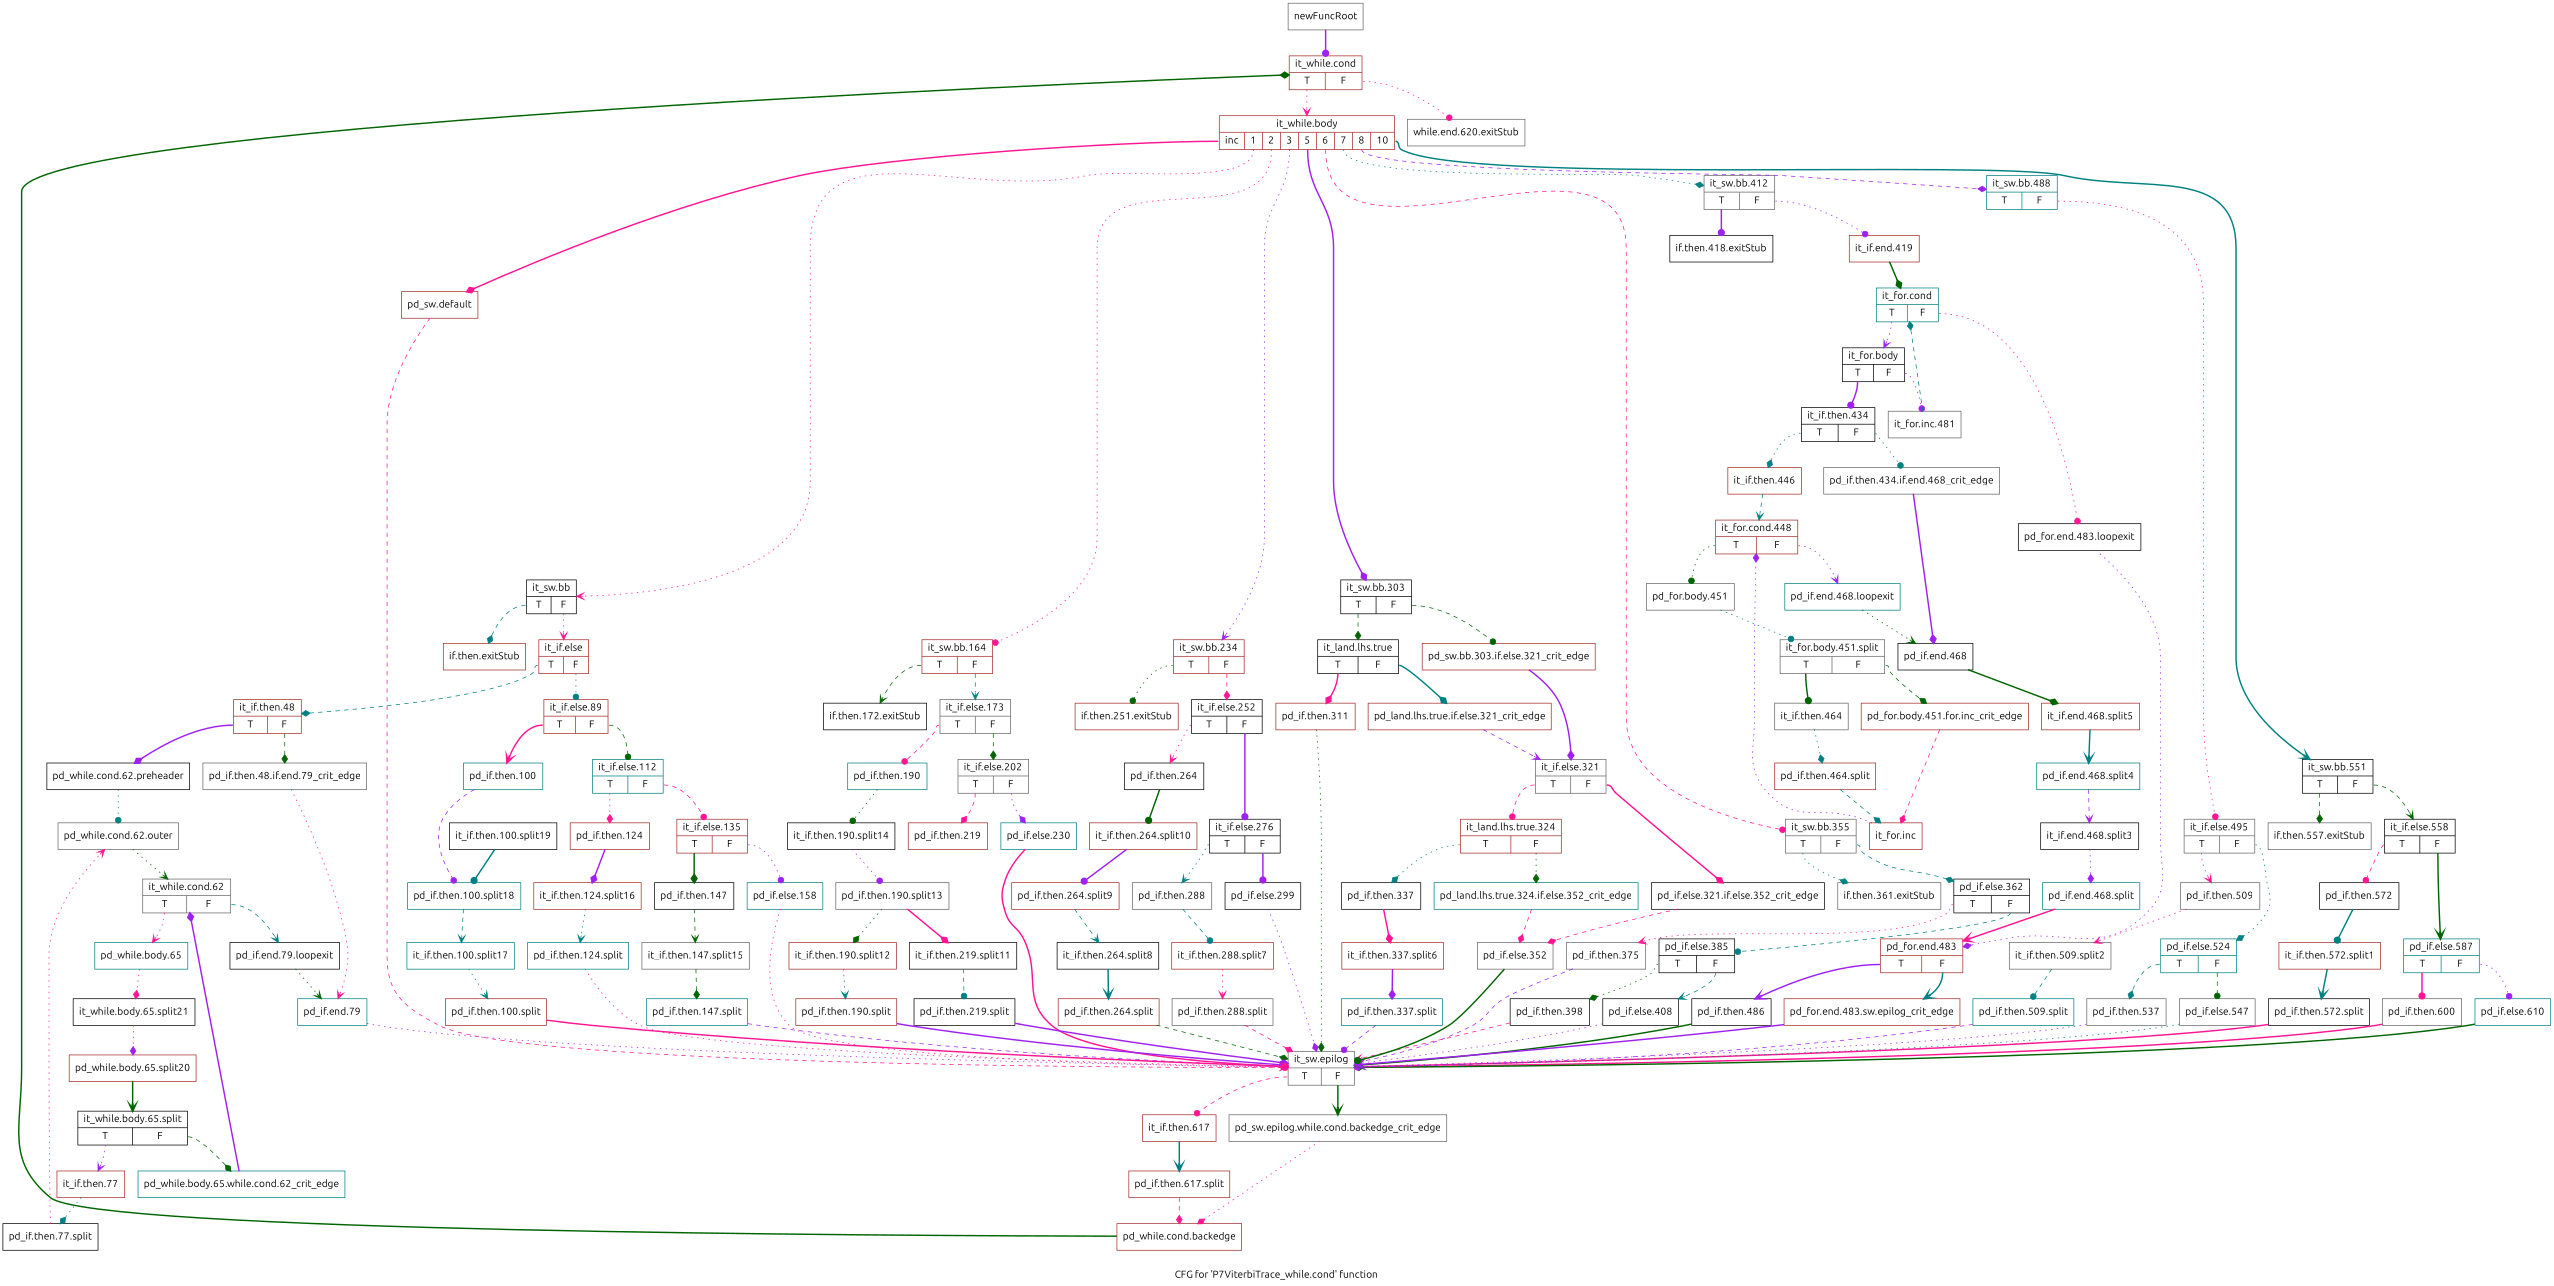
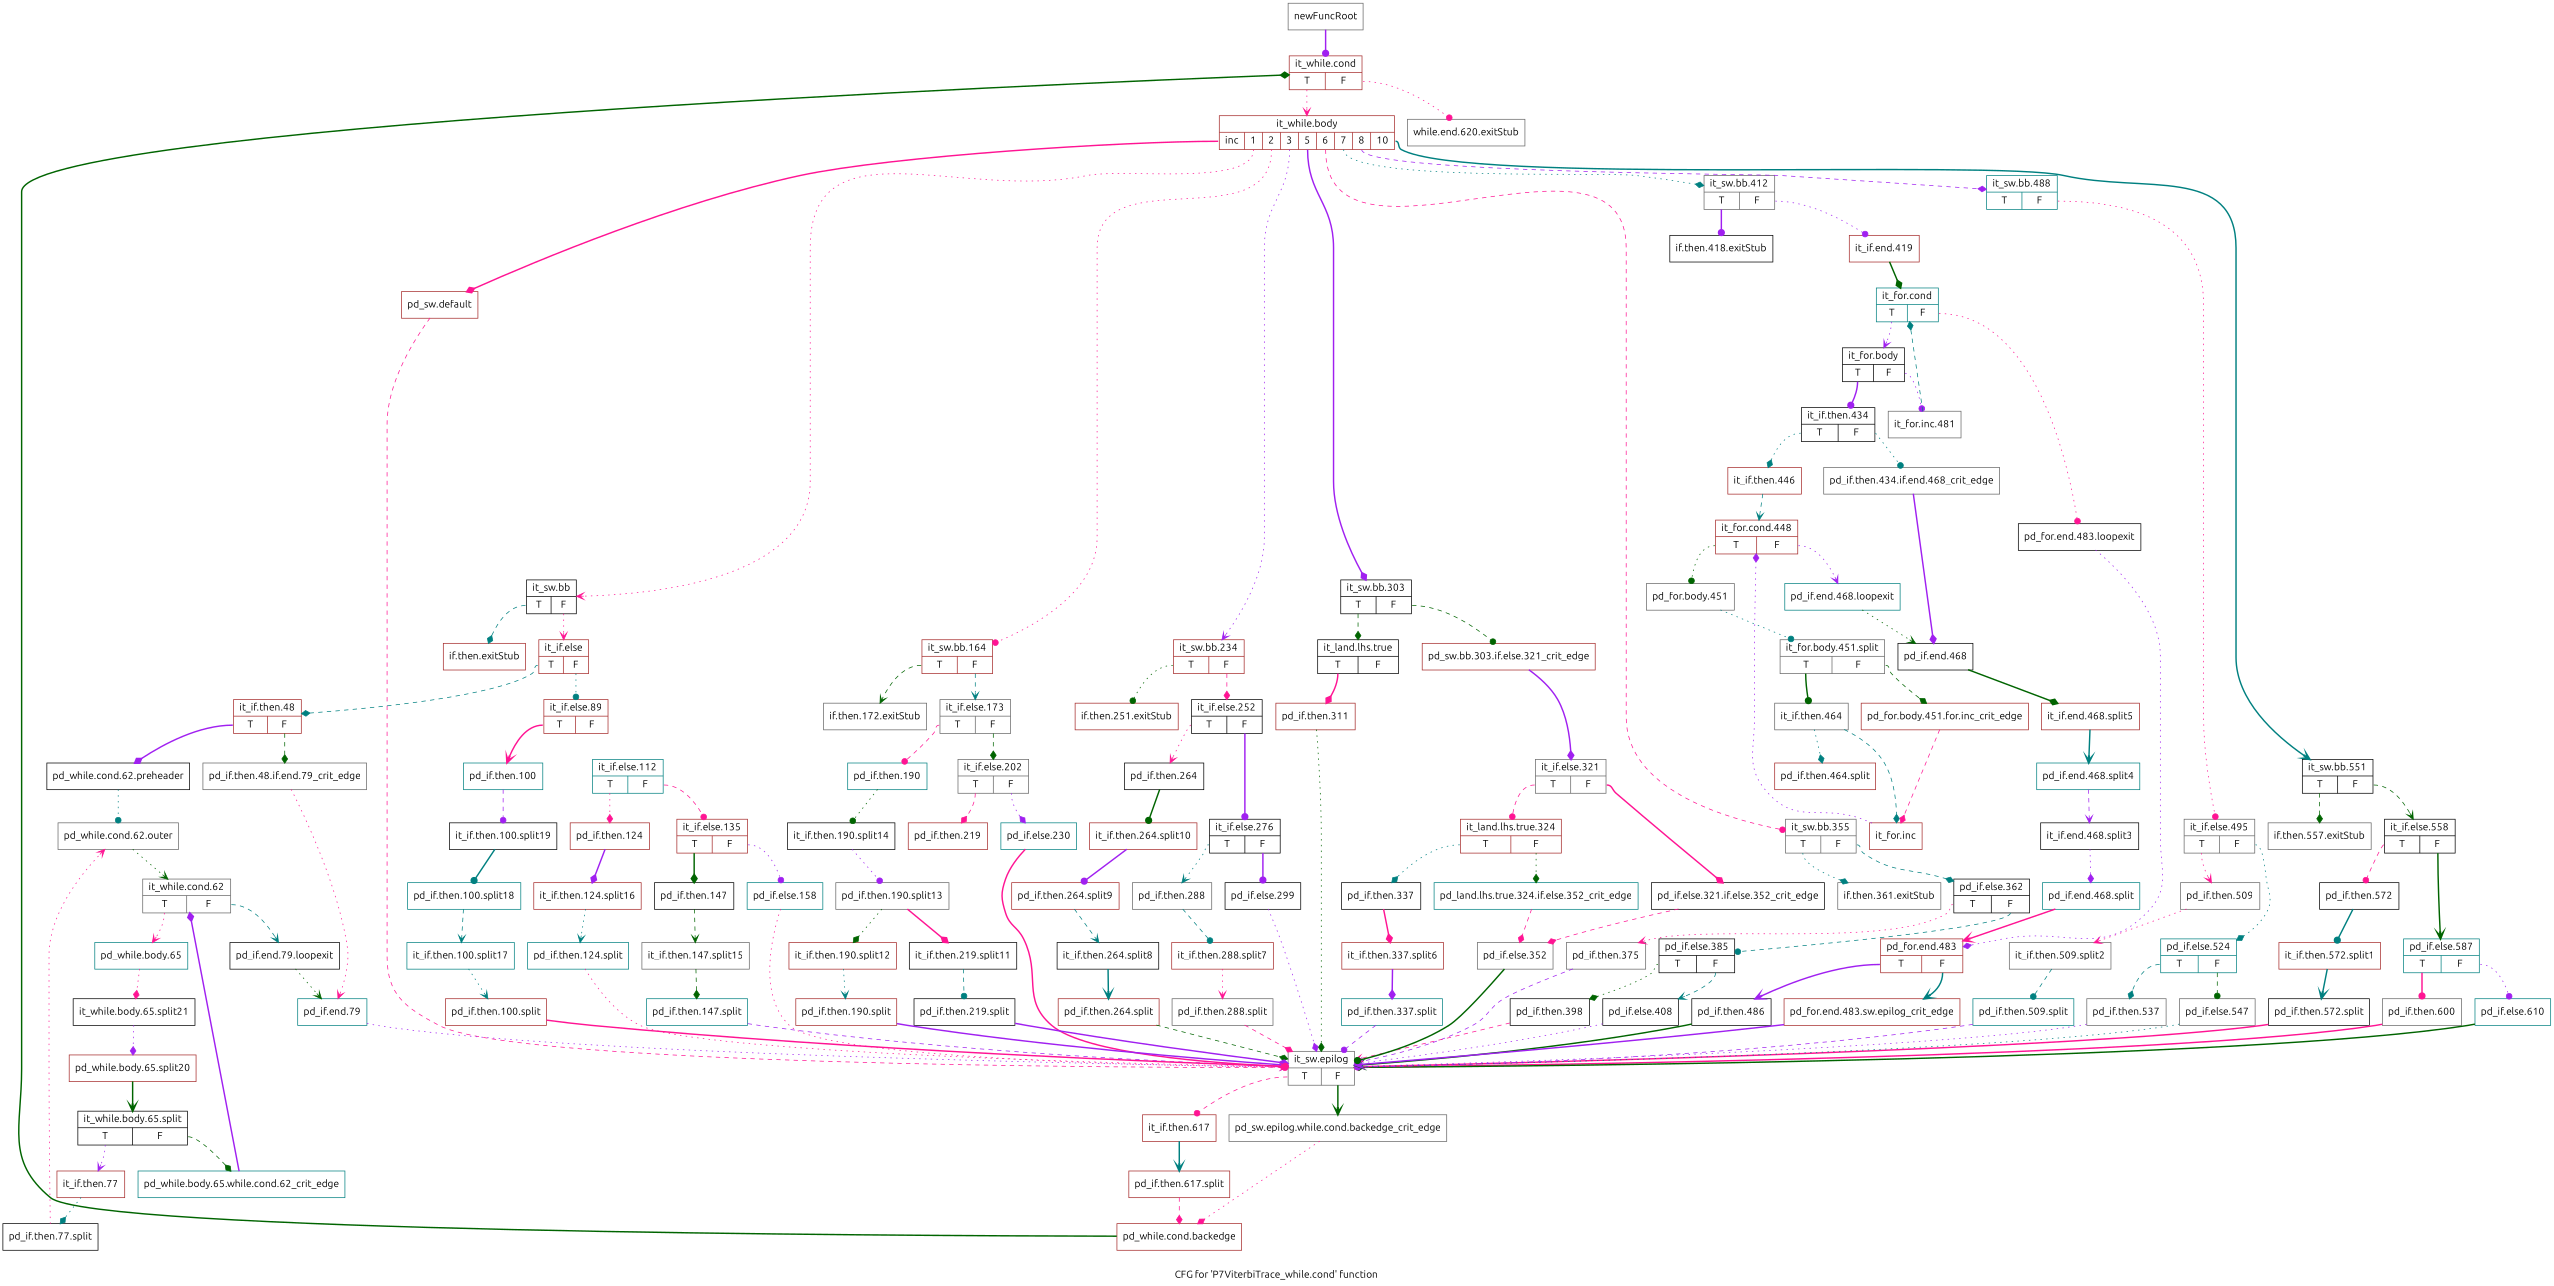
node "if.then.172.exitStub": color black -> gray40
node "pd_land.lhs.true.if.else.321_crit_edge": removed
edge "it_if.else.89" -> "it_if.else.112": removed
edge "pd_if.then.464.split" -> "it_for.inc": now "it_if.then.464" -> "it_for.inc"
edge "pd_if.then.100" -> "pd_if.then.100.split18": now "pd_if.then.100" -> "it_if.then.100.split19"
